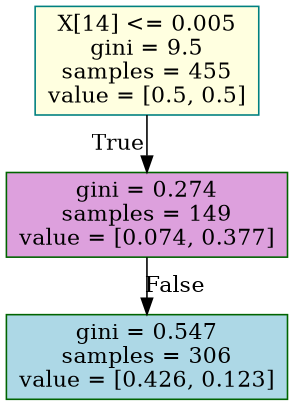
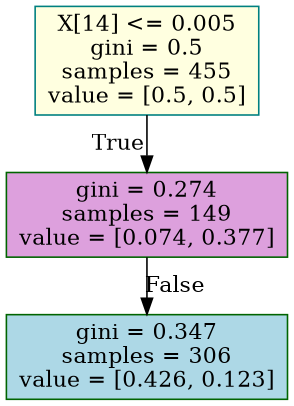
node "X[14] <= 0.005 gini = 9.5 samples = 455 value = [0.5, 0.5]": label "X[14] <= 0.005 gini = 9.5 samples = 455 value = [0.5, 0.5]" -> "X[14] <= 0.005 gini = 0.5 samples = 455 value = [0.5, 0.5]"
node "gini = 0.547 samples = 306 value = [0.426, 0.123]": label "gini = 0.547 samples = 306 value = [0.426, 0.123]" -> "gini = 0.347 samples = 306 value = [0.426, 0.123]"
